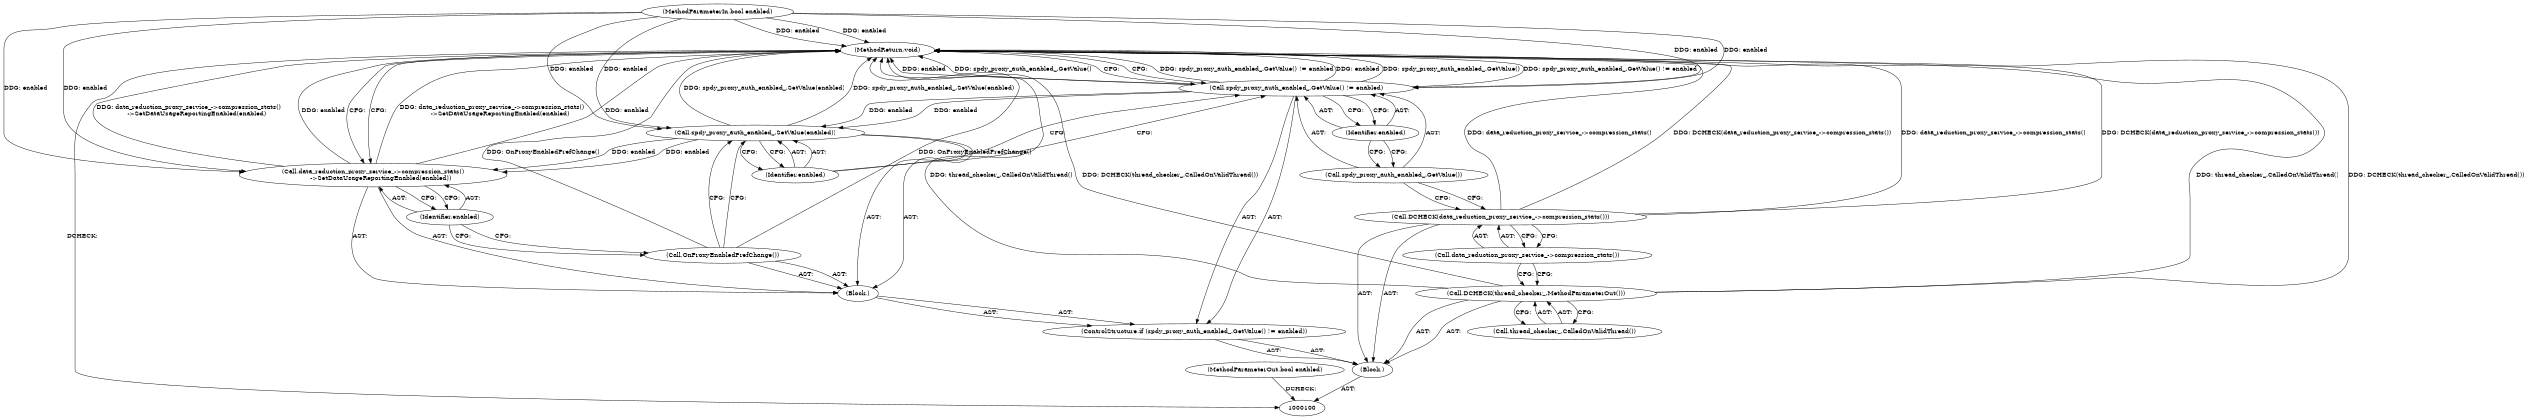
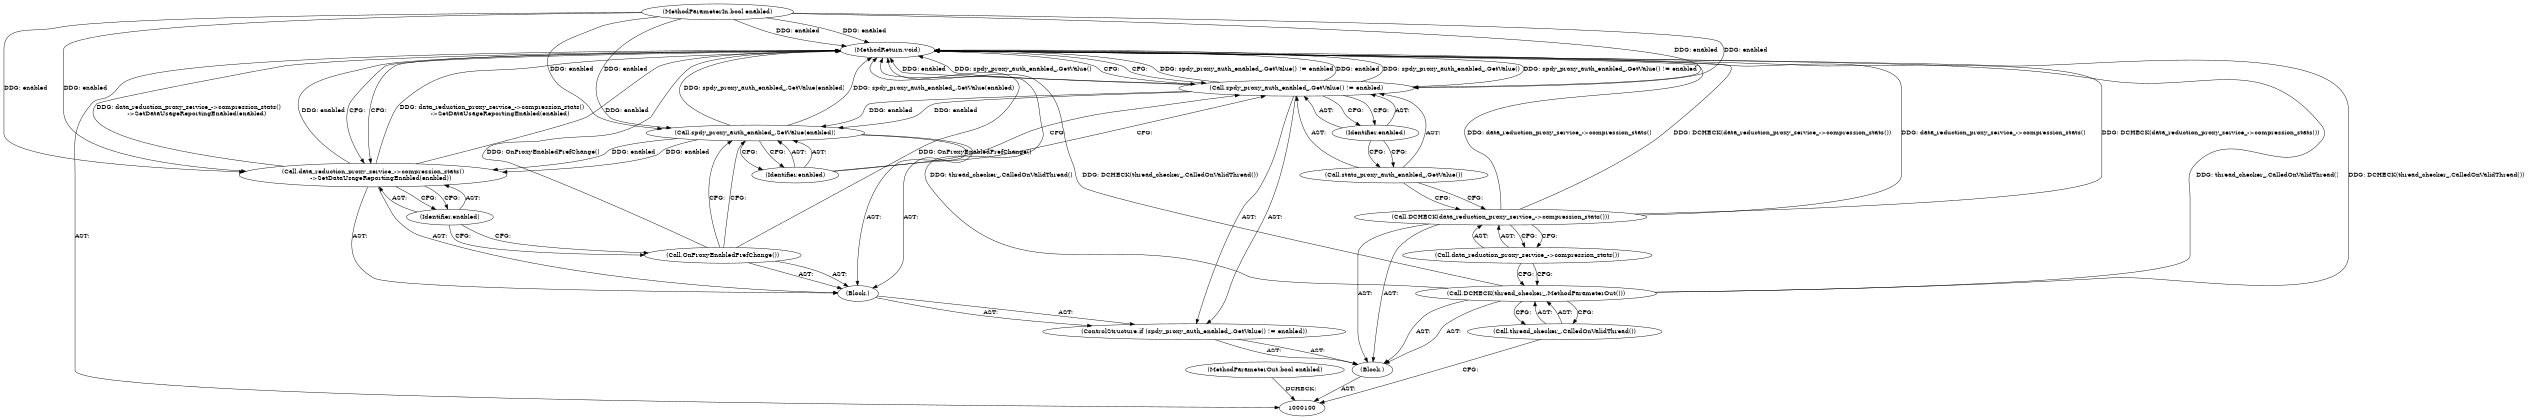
node "(Call,spdy_proxy_auth_enabled_.GetValue())": label "(Call,spdy_proxy_auth_enabled_.GetValue())" -> "(Call,stats_proxy_auth_enabled_.GetValue())"
edge "(MethodReturn,void)" -> "1000100": label "DCHECK: " -> "AST: "
edge "(Call,thread_checker_.CalledOnValidThread())" -> "1000100": added, label "CFG:"
